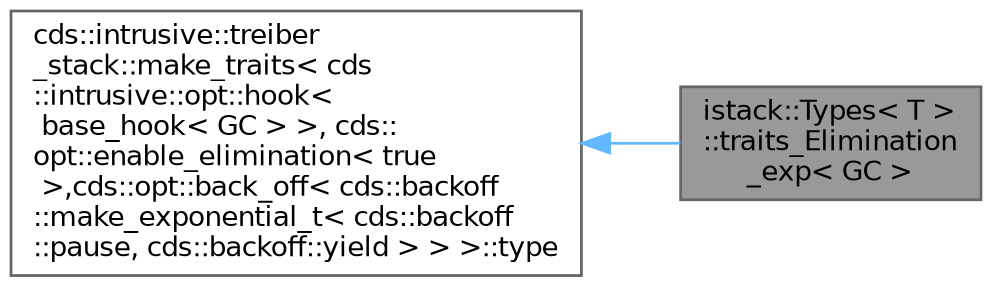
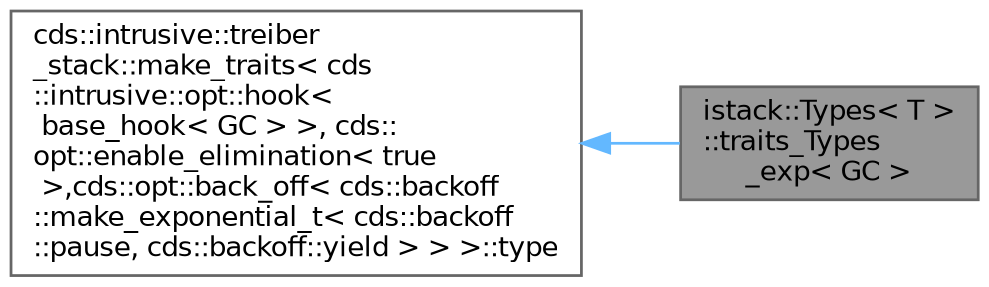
node "istack::Types< T > ::traits_Elimination _exp< GC >": label "istack::Types< T > ::traits_Elimination _exp< GC >" -> "istack::Types< T > ::traits_Types _exp< GC >"
